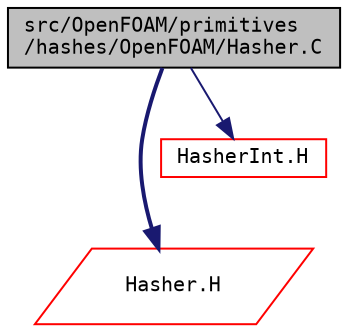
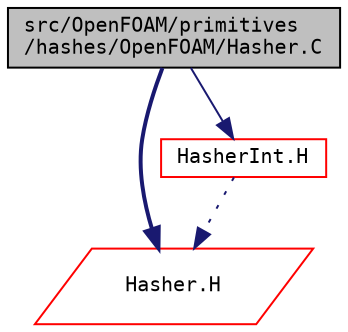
edge "HasherInt.H" -> "Hasher.H": added
